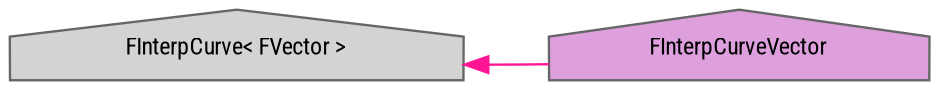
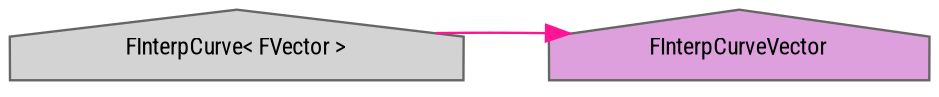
edge "FInterpCurveVector" -> "FInterpCurve< FVector >": reversed
